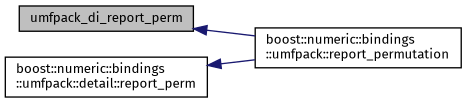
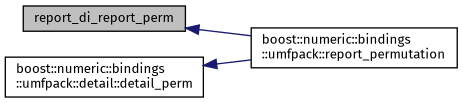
node "umfpack_di_report_perm": label "umfpack_di_report_perm" -> "report_di_report_perm"
node "boost::numeric::bindings ::umfpack::detail::report_perm": label "boost::numeric::bindings ::umfpack::detail::report_perm" -> "boost::numeric::bindings ::umfpack::detail::detail_perm"
